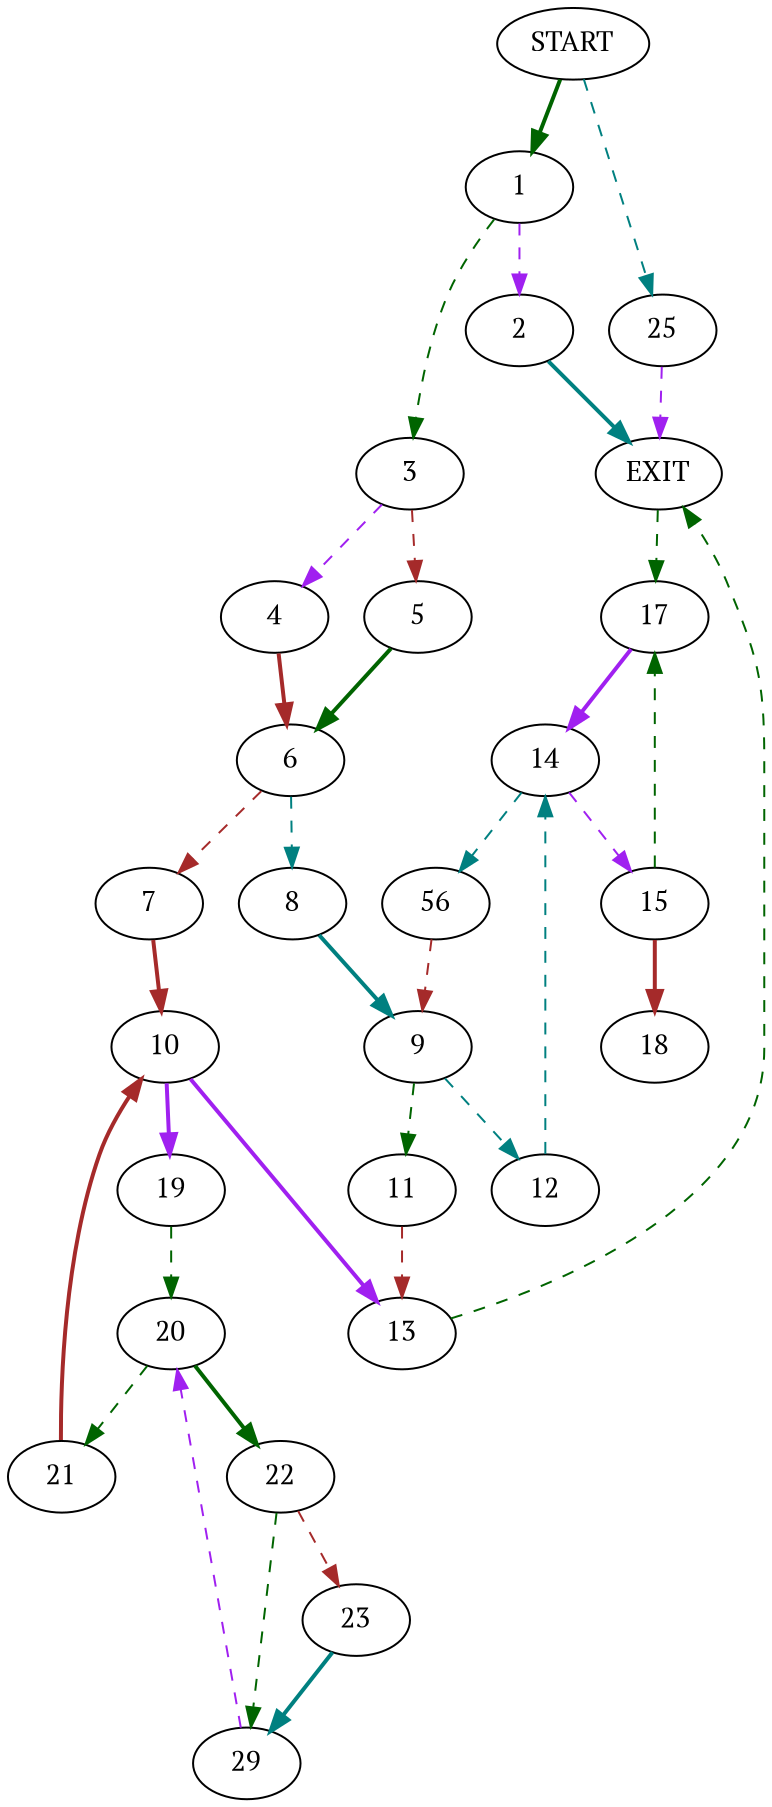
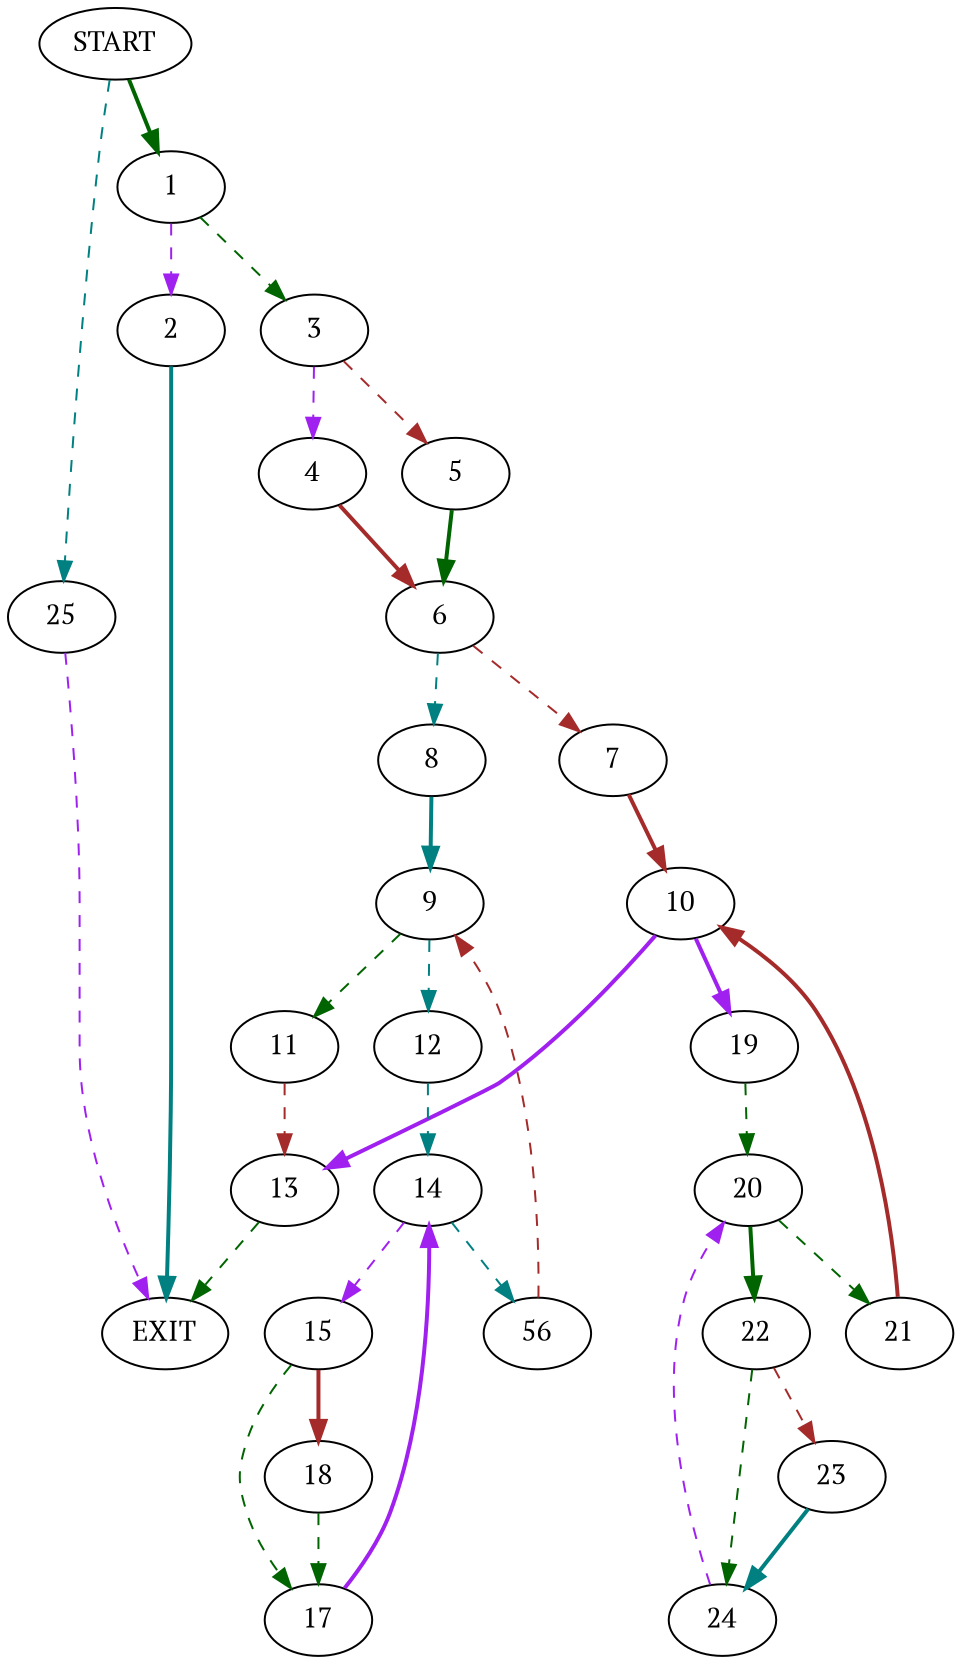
edge "EXIT" -> "17": now "18" -> "17"
node "29": label "29" -> "24"
